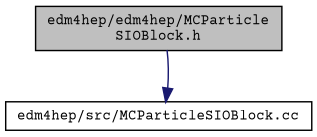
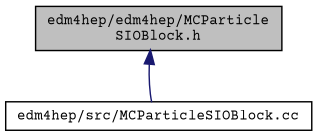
edge "edm4hep/edm4hep/MCParticle SIOBlock.h" -> "edm4hep/src/MCParticleSIOBlock.cc": reversed
